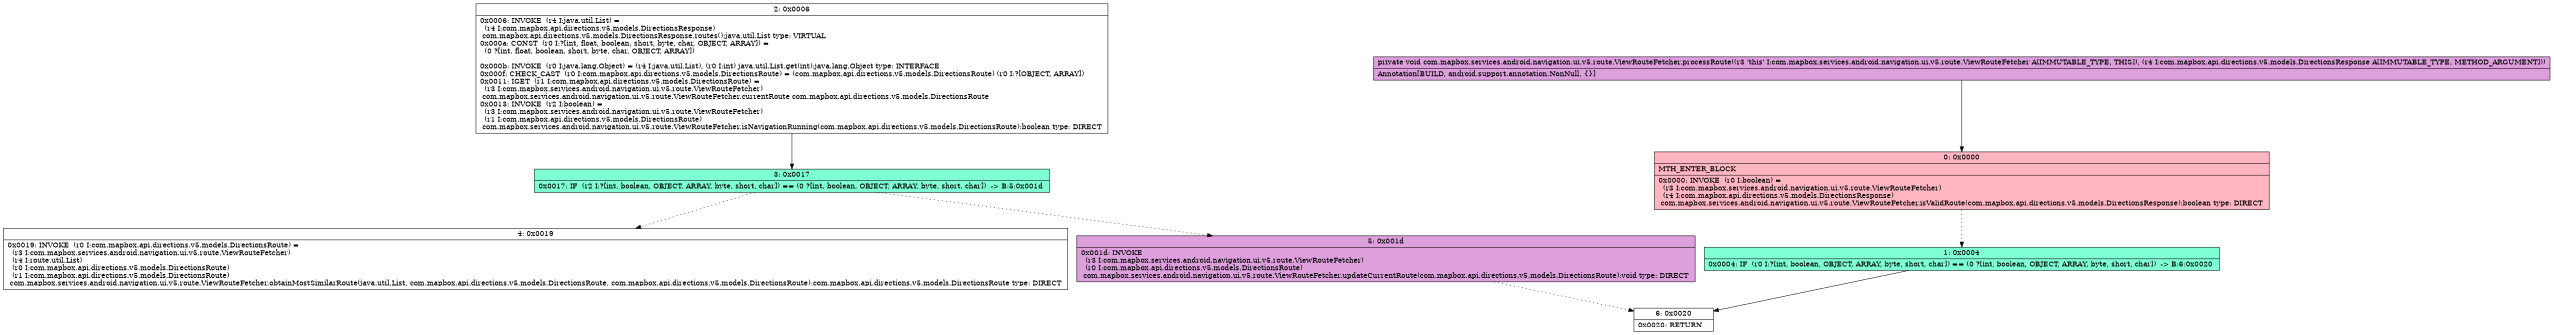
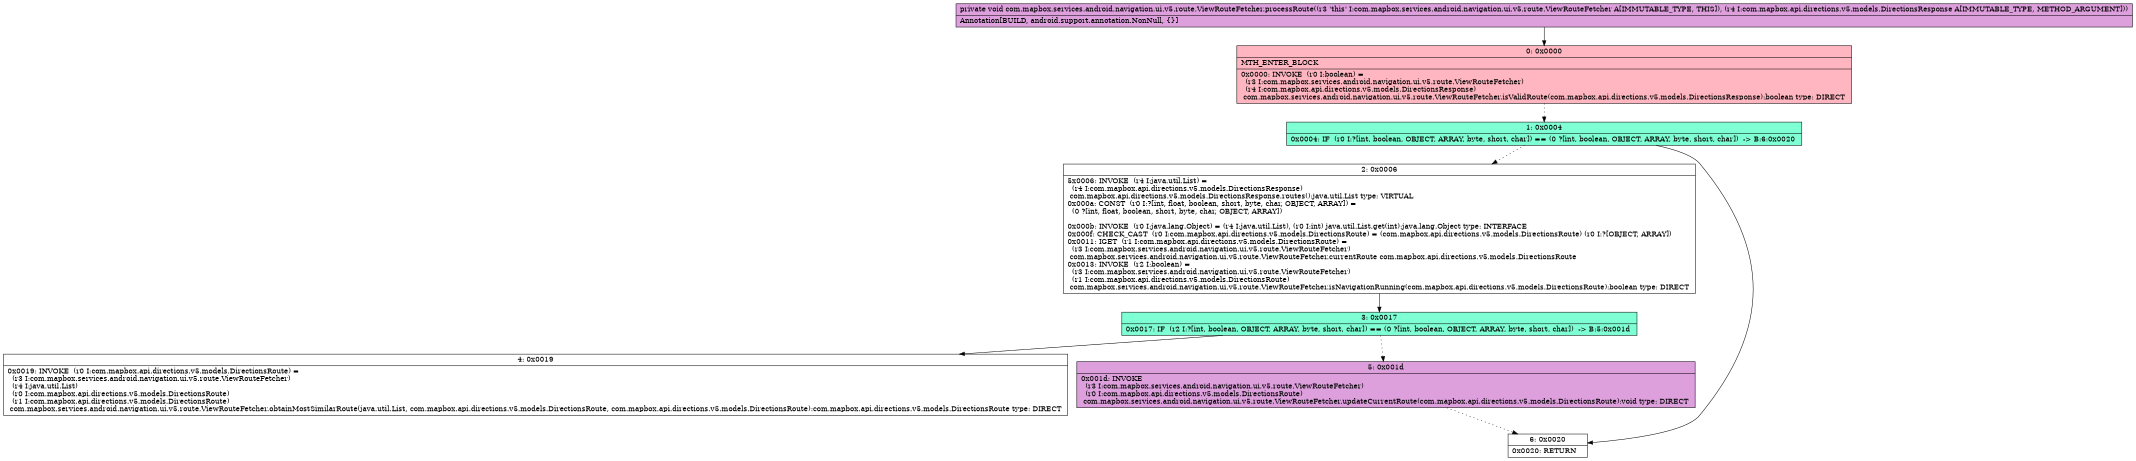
node "2: 0x0006": text "0x0006: INVOKE  (r4 I:java.util.List) =" -> "5x0006: INVOKE  (r4 I:java.util.List) ="
edge "1: 0x0004" -> "2: 0x0006": added
edge "3: 0x0017" -> "4: 0x0019": style dotted -> solid
node "4: 0x0019": text "(r4 I:route.util.List)" -> "(r4 I:java.util.List)"
